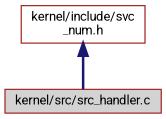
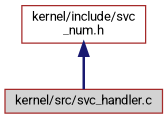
node "kernel/src/src_handler.c": label "kernel/src/src_handler.c" -> "kernel/src/svc_handler.c"
